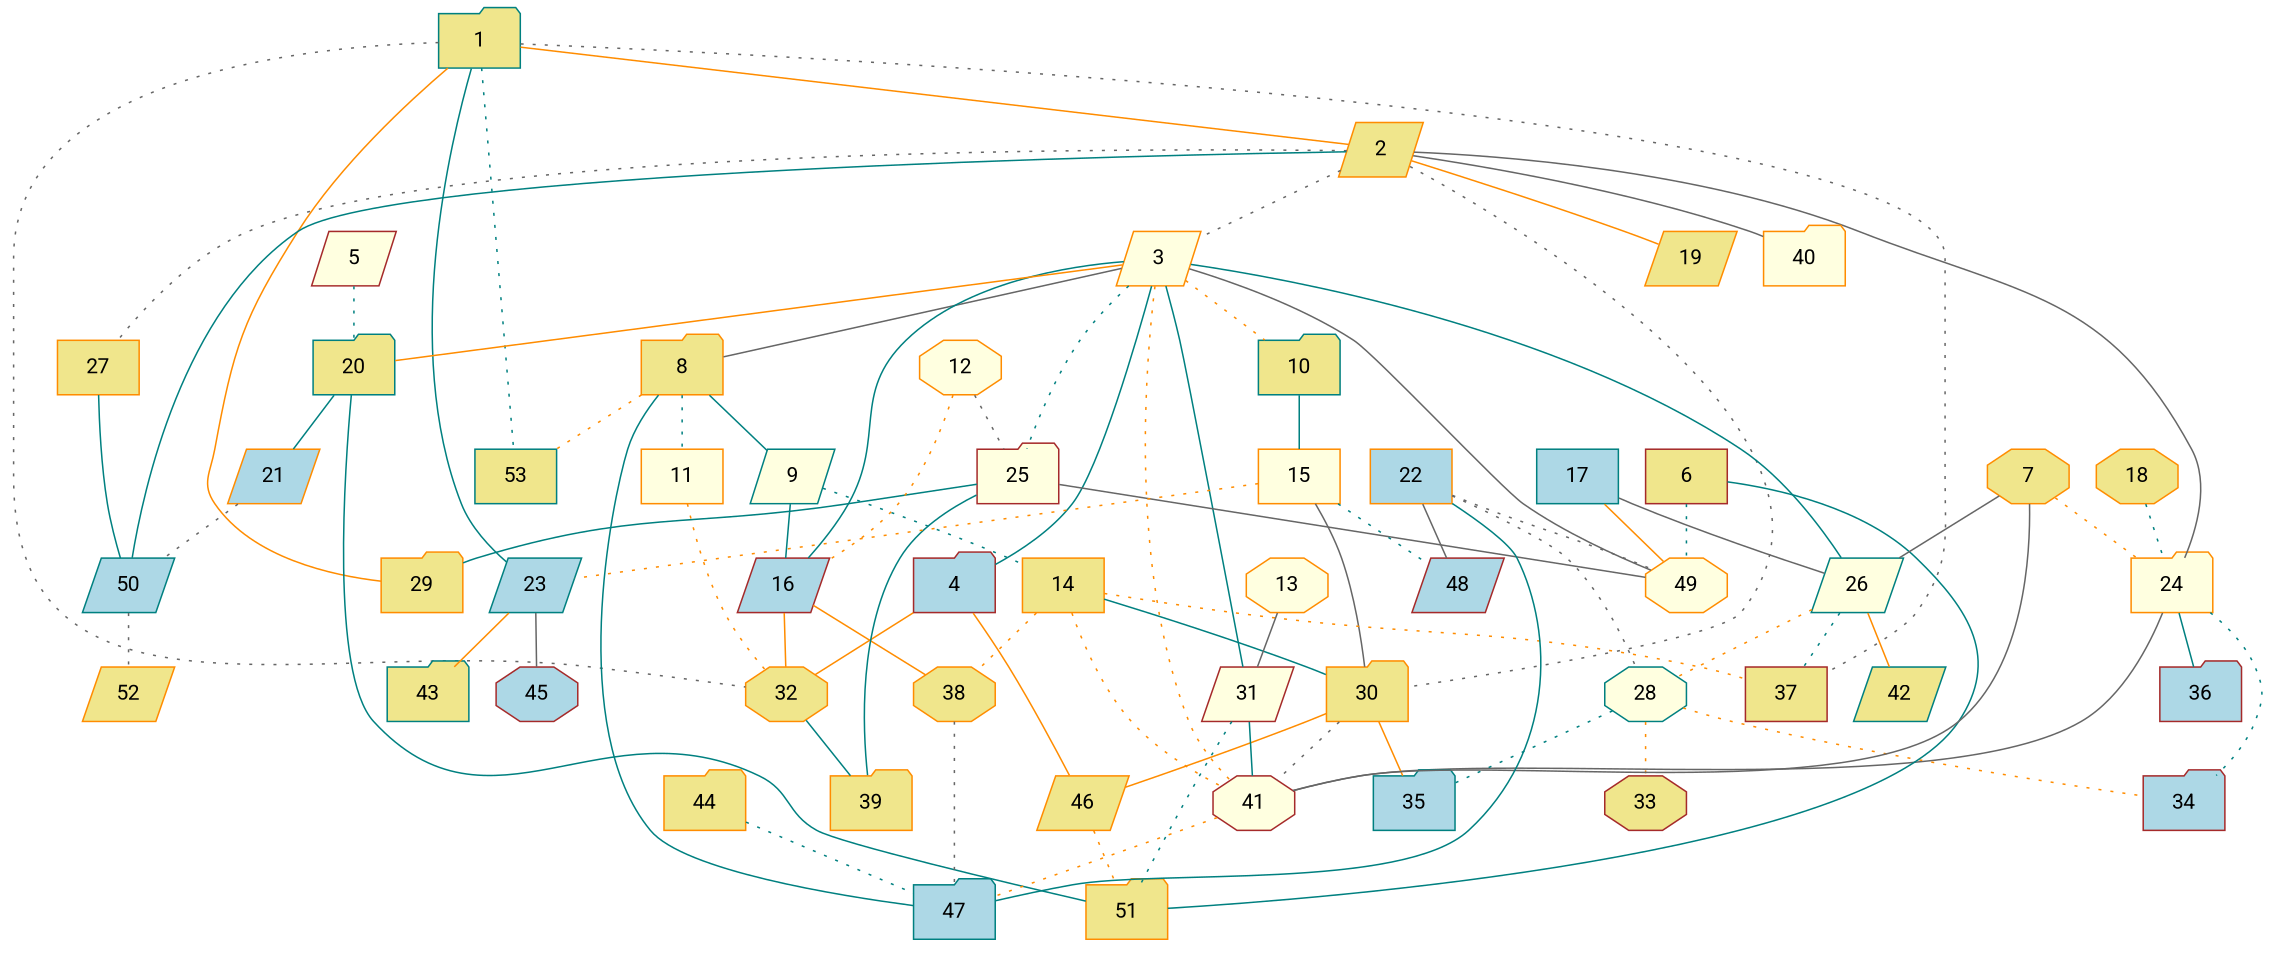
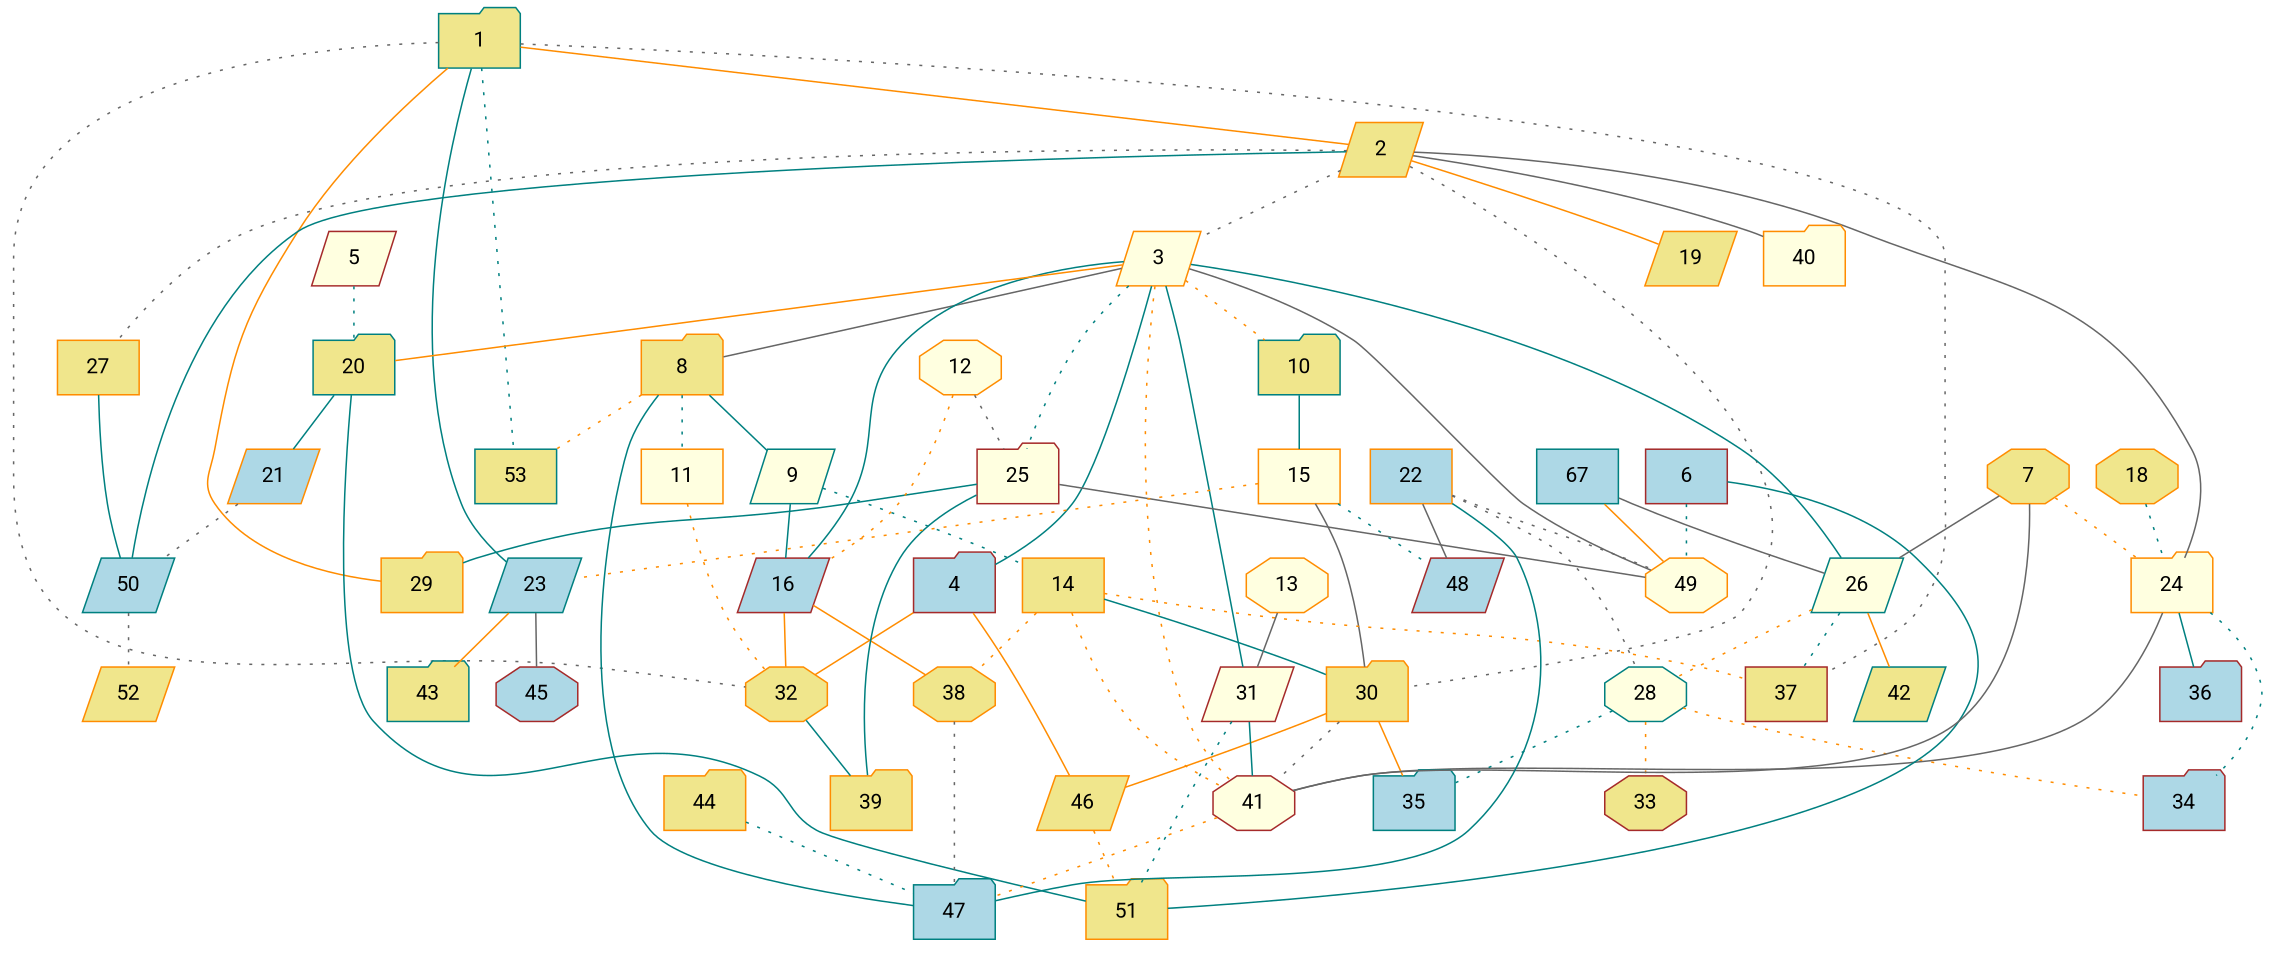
node "17": label "17" -> "67"
node "6": fillcolor khaki -> lightblue
